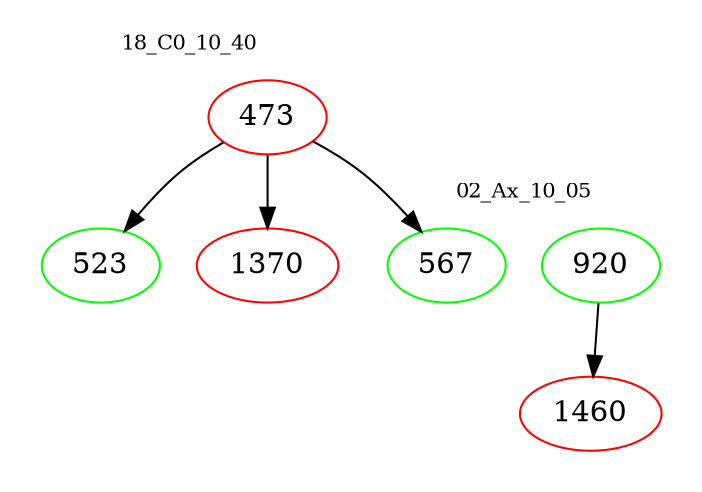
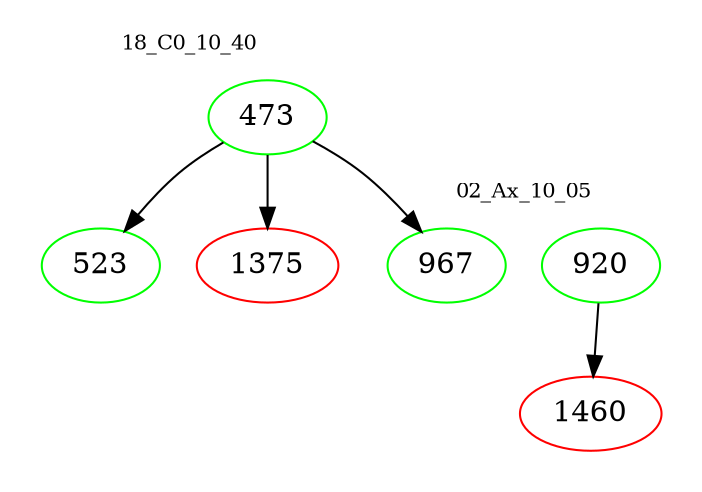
node "473": color red -> green
node "1370": label "1370" -> "1375"
node "567": label "567" -> "967"
